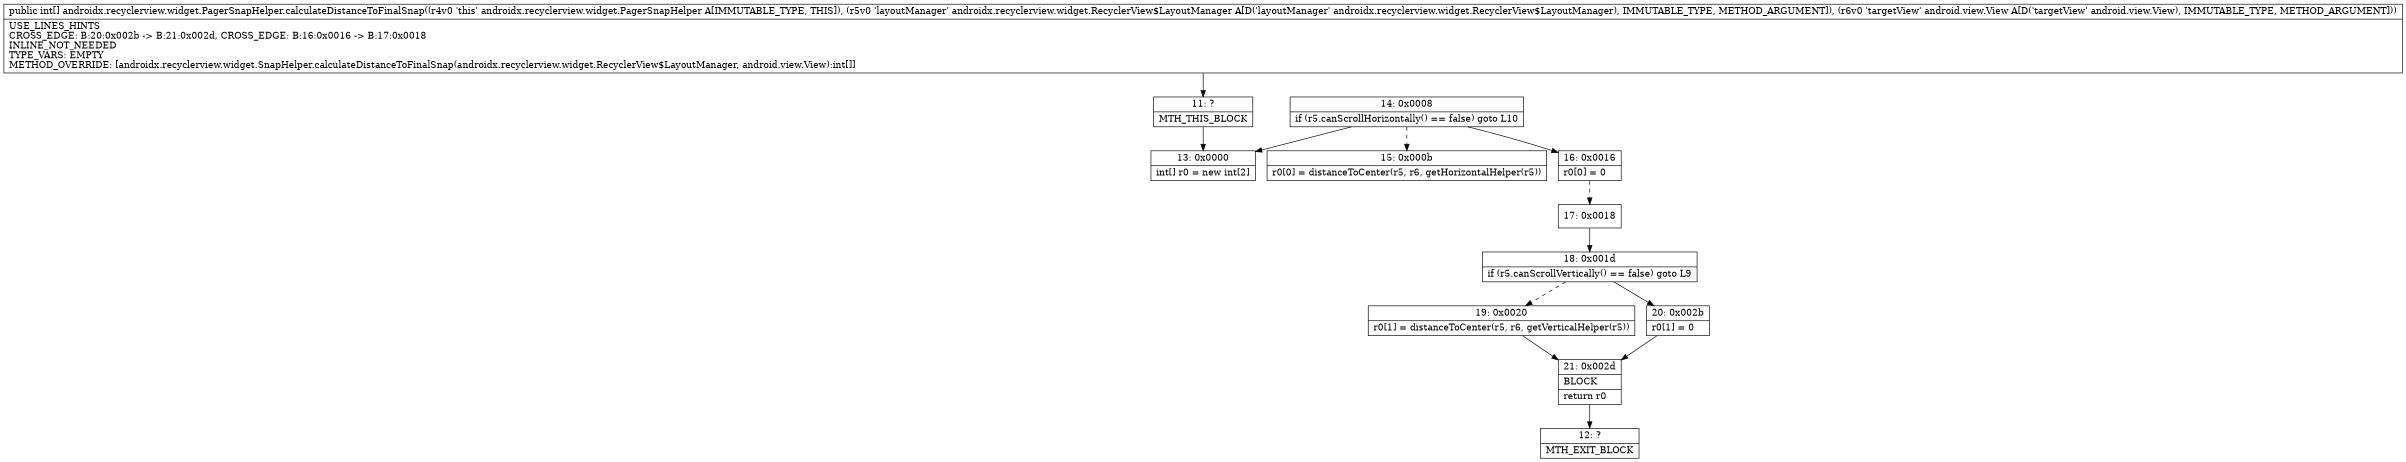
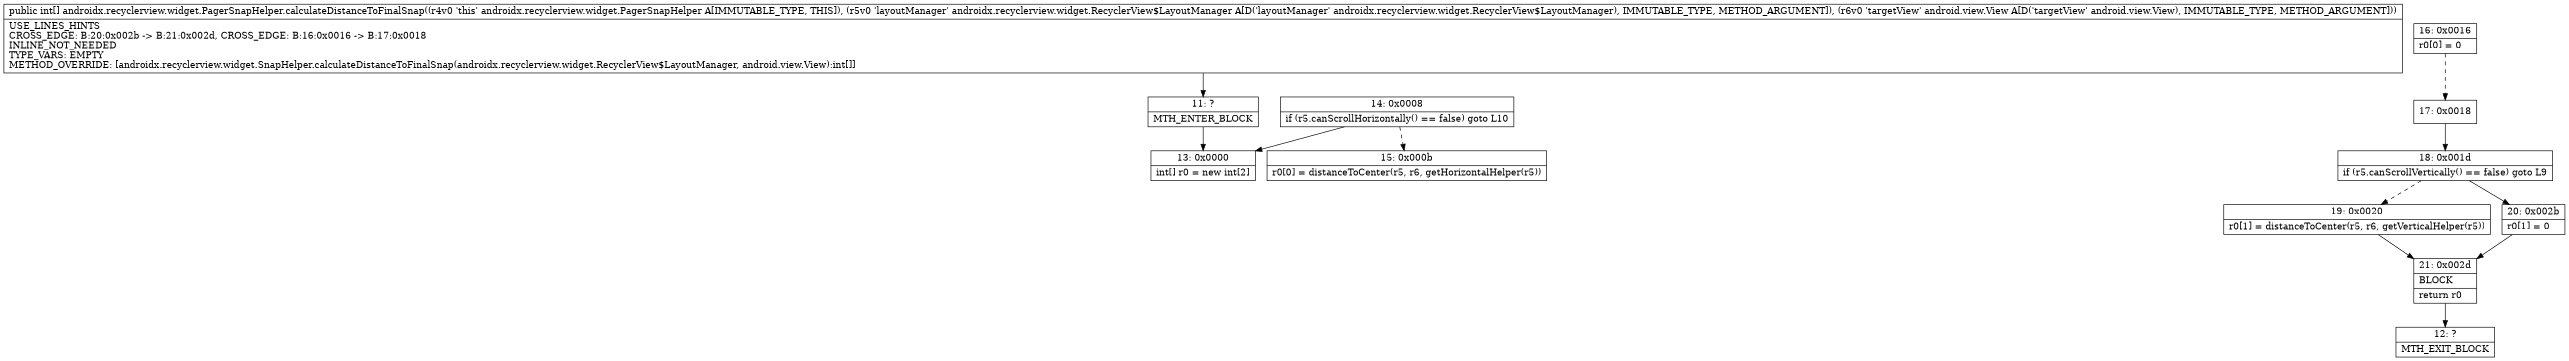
node "11: ?": text "MTH_THIS_BLOCK" -> "MTH_ENTER_BLOCK"
edge "14: 0x0008" -> "16: 0x0016": removed
